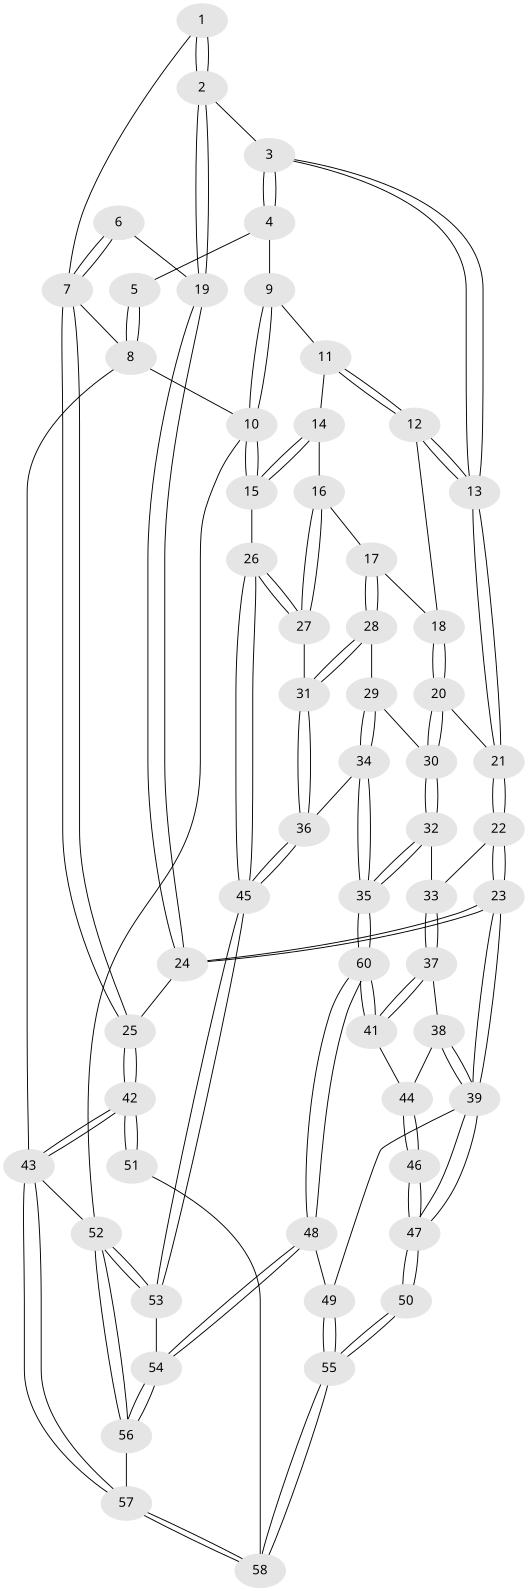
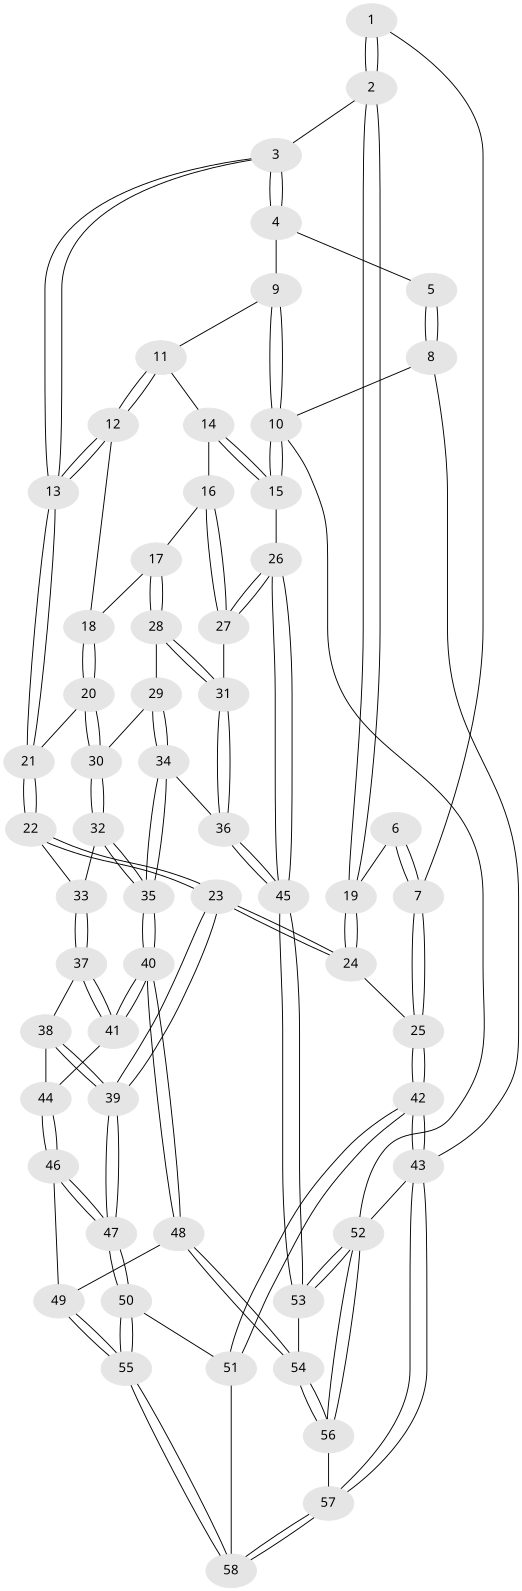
edge "7" -- "8": removed
node "60": label "60" -> "40"
edge "39" -- "49": now "46" -- "49"
edge "50" -- "51": added
